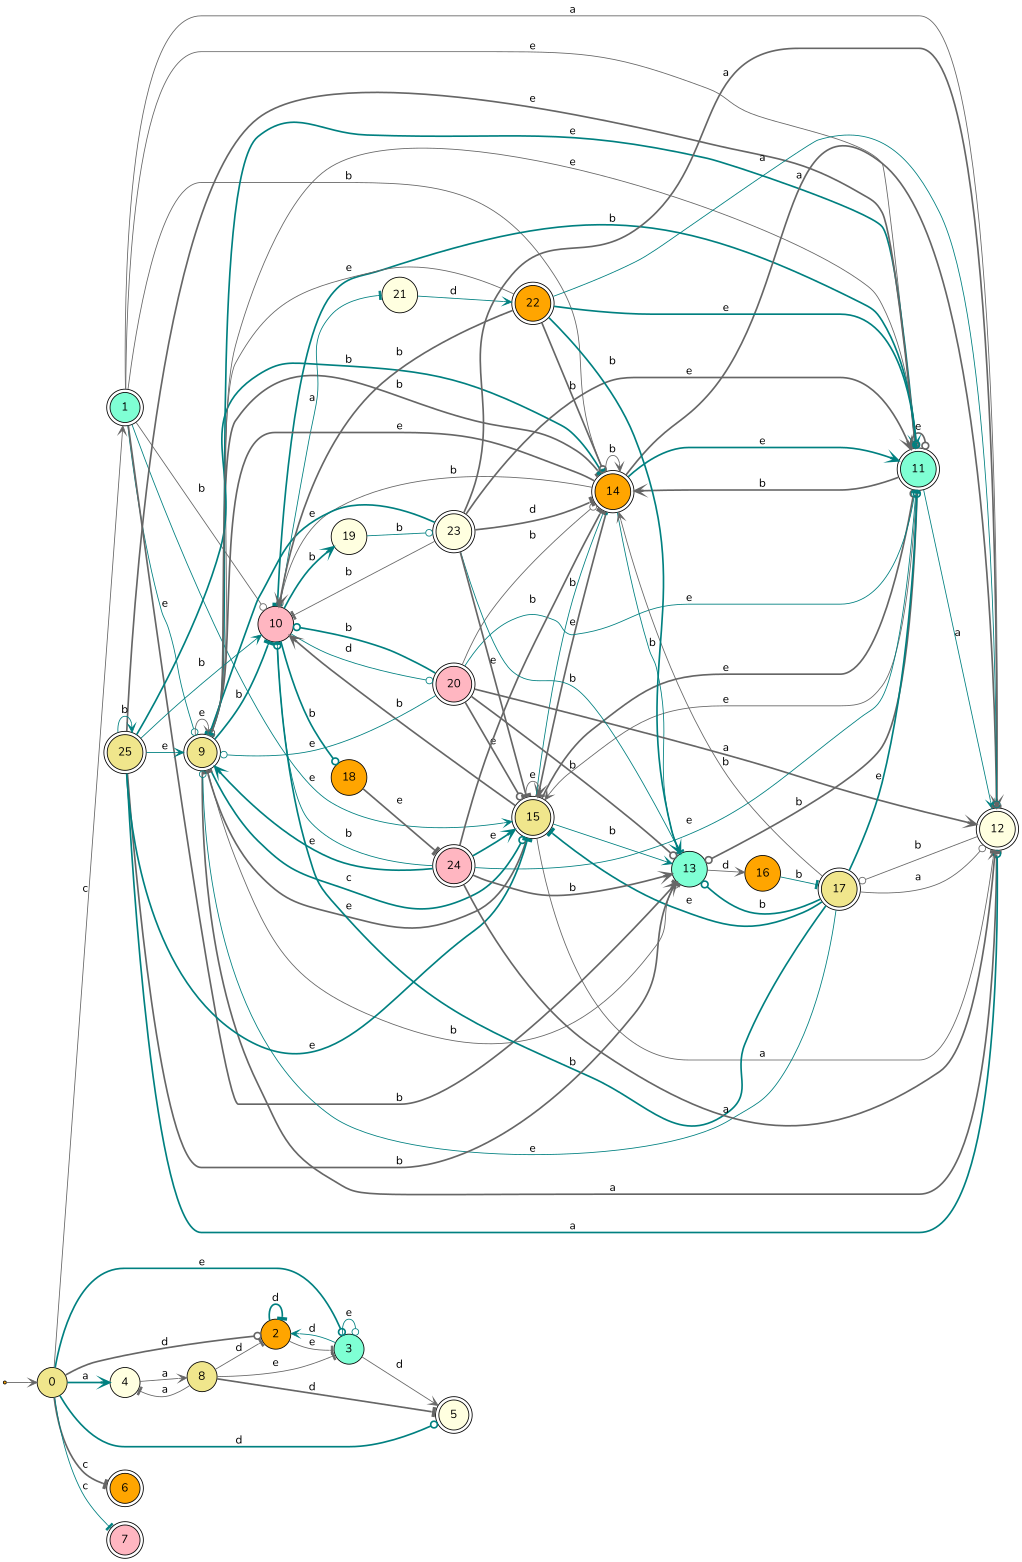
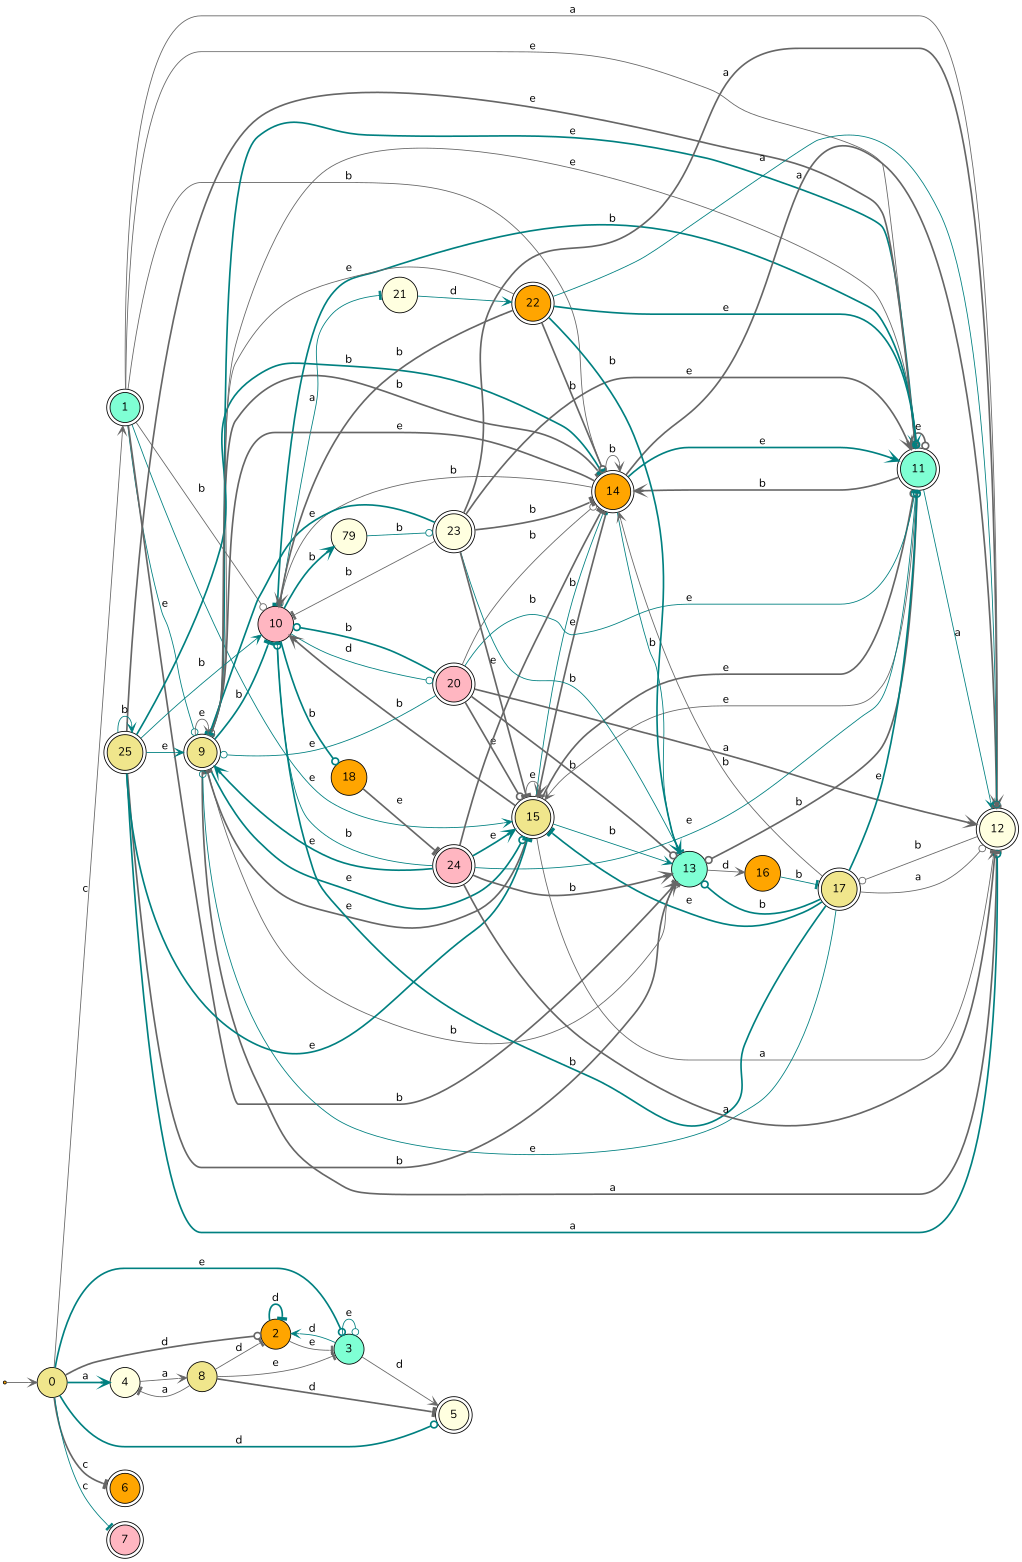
edge "23" -> "14": label "d" -> "b"
node "19": label "19" -> "79"
edge "9" -> "15": label "c" -> "e"
